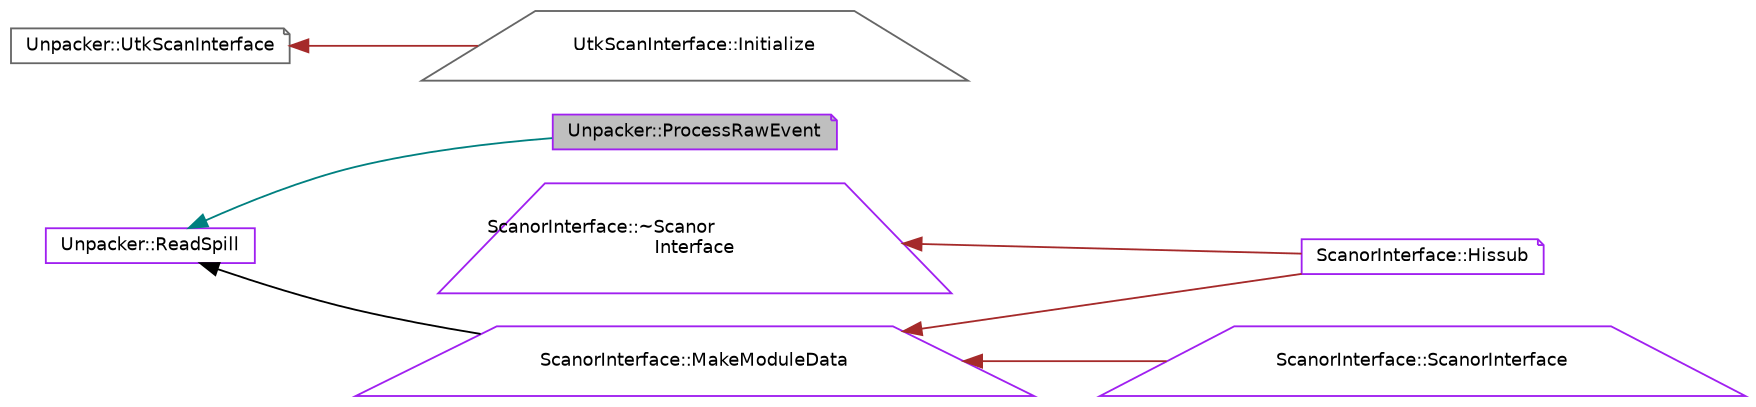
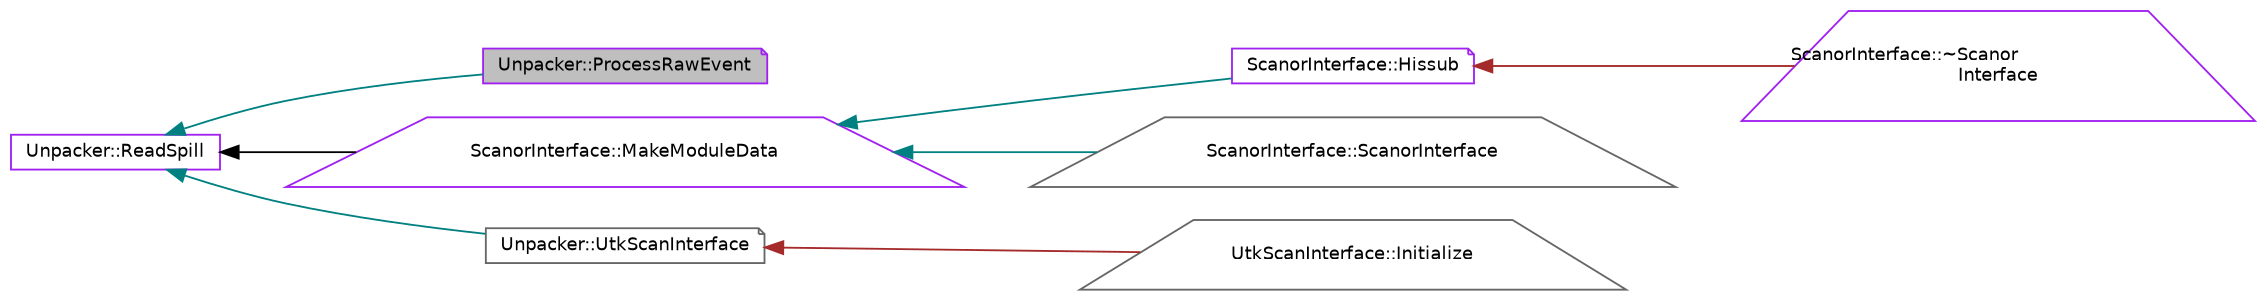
edge "Unpacker::UtkScanInterface" -> "Unpacker::ReadSpill": added
edge "ScanorInterface::Hissub" -> "ScanorInterface::~Scanor Interface": reversed
edge "ScanorInterface::Hissub" -> "ScanorInterface::MakeModuleData": color brown -> teal
edge "ScanorInterface::ScanorInterface" -> "ScanorInterface::MakeModuleData": color brown -> teal
node "ScanorInterface::ScanorInterface": color purple -> gray40
